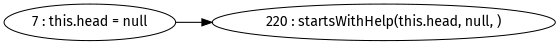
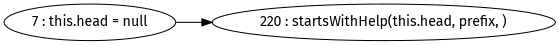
node "220 : startsWithHelp(this.head, null, )": label "220 : startsWithHelp(this.head, null, )" -> "220 : startsWithHelp(this.head, prefix, )"
